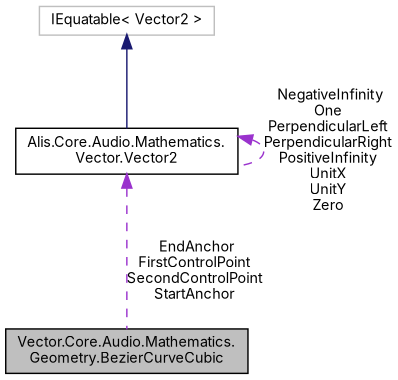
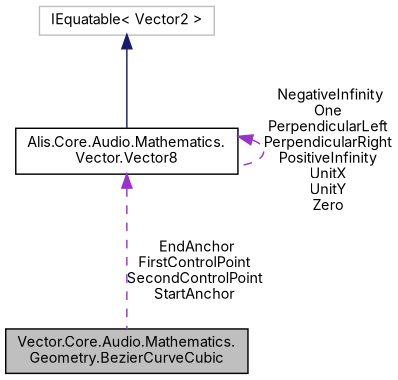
node "Alis.Core.Audio.Mathematics. Vector.Vector2": label "Alis.Core.Audio.Mathematics. Vector.Vector2" -> "Alis.Core.Audio.Mathematics. Vector.Vector8"
